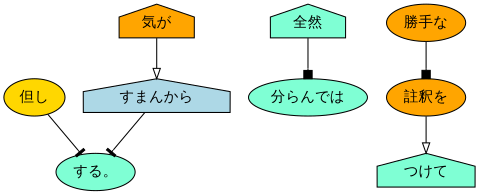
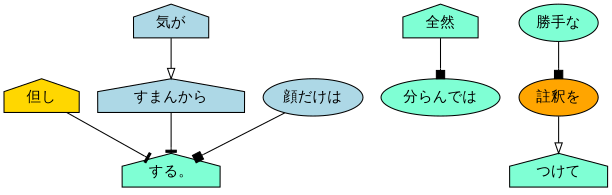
node "気が": fillcolor orange -> lightblue
node "勝手な": fillcolor orange -> aquamarine
node "但し": shape ellipse -> house
node "顔だけは": added
node "する。": shape ellipse -> house
